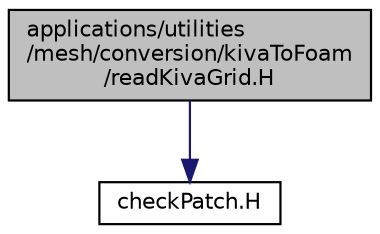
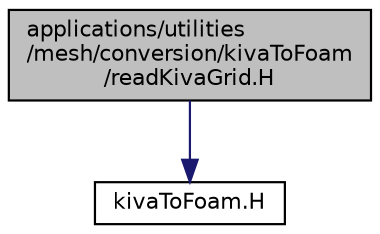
node "checkPatch.H": label "checkPatch.H" -> "kivaToFoam.H"
